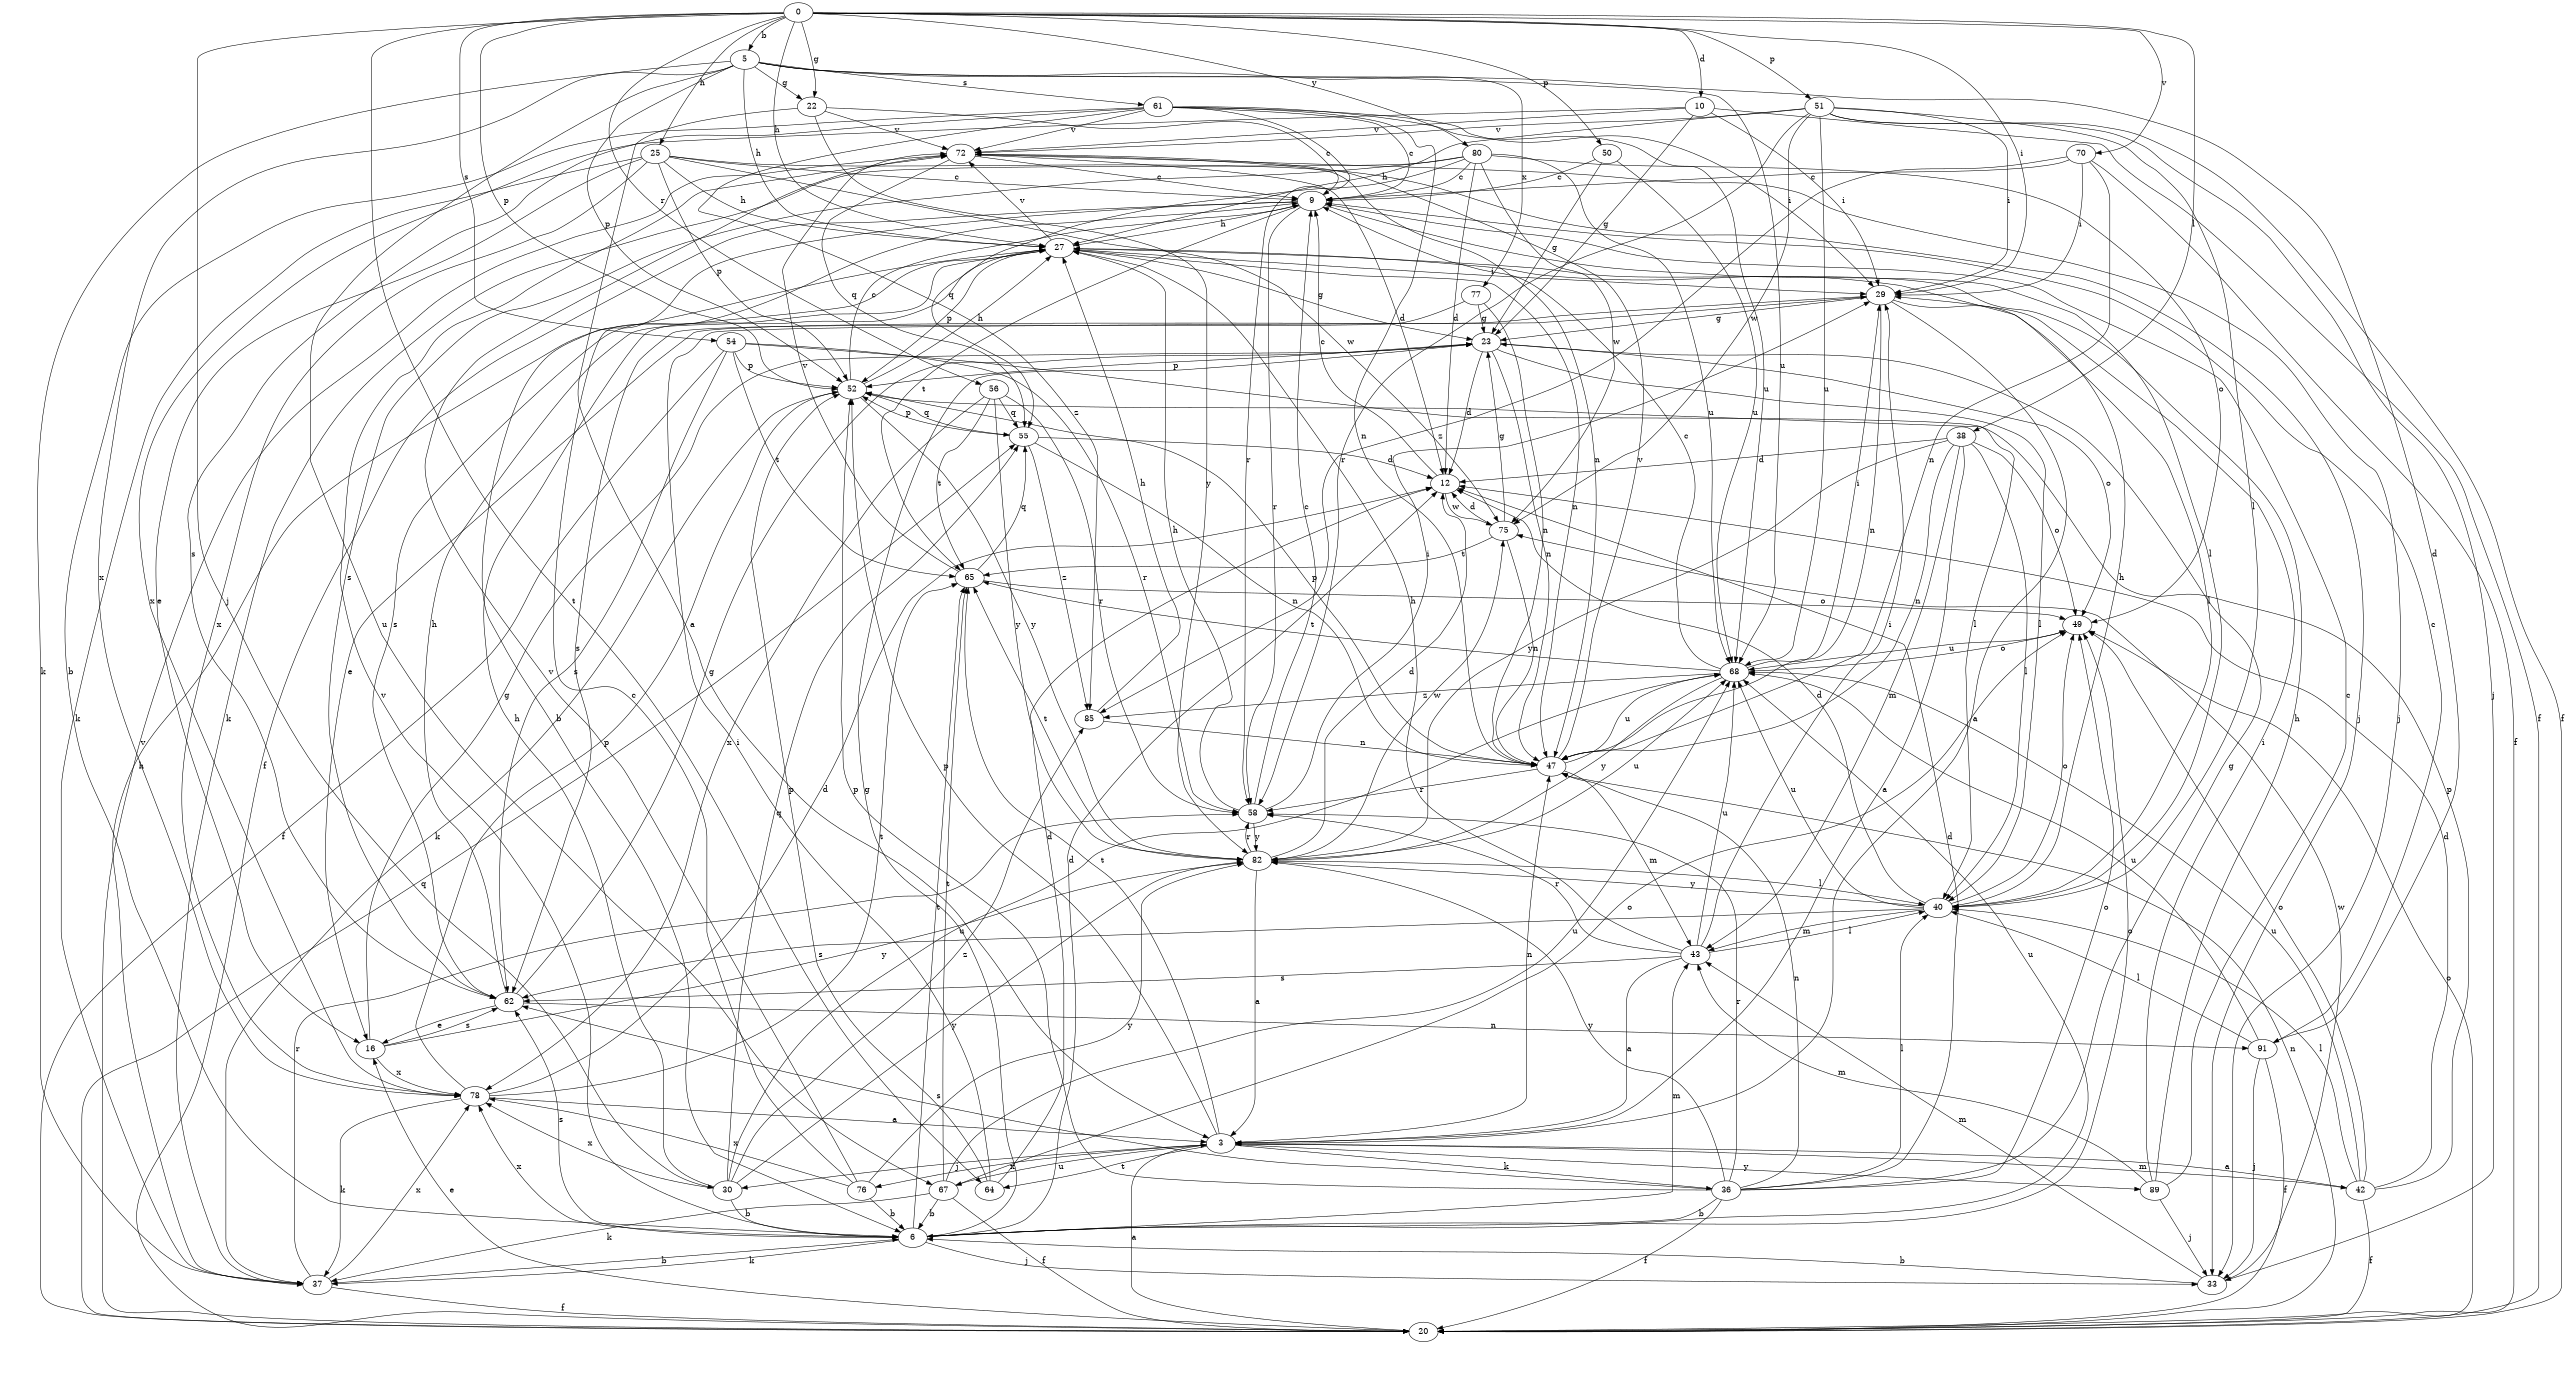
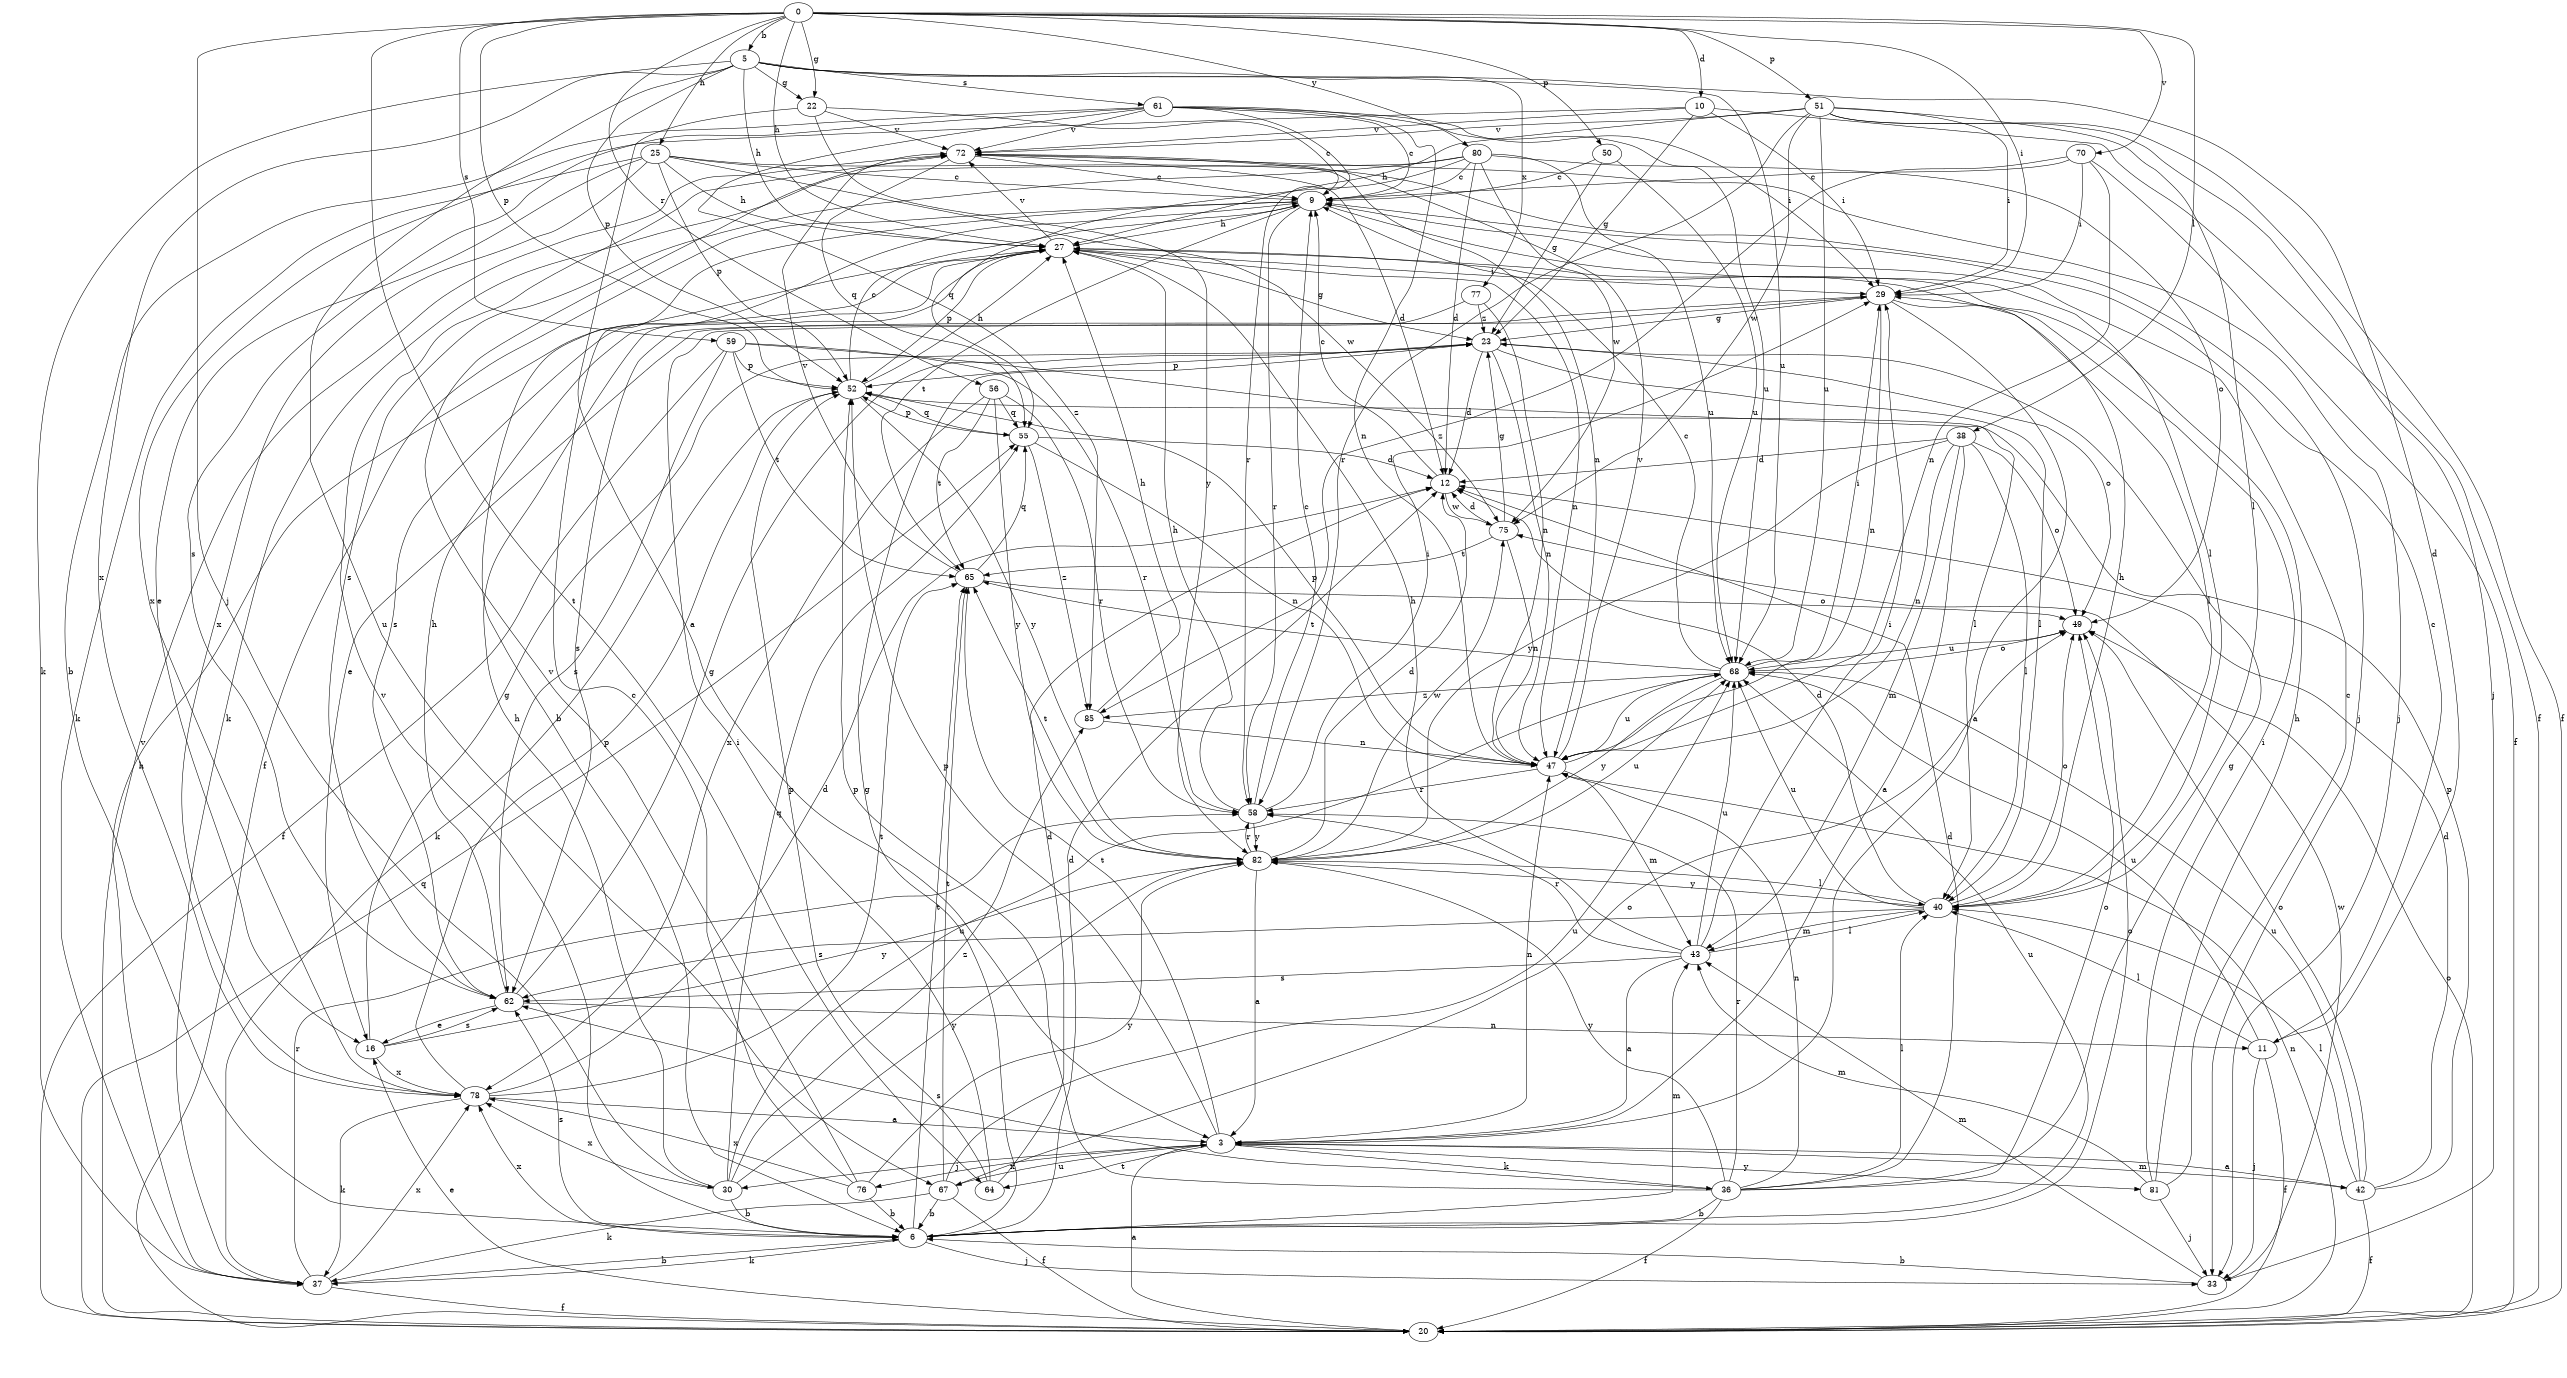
edge "77" -> "23": label "g" -> "z"
node "54": label "54" -> "59"
node "91": label "91" -> "11"
node "89": label "89" -> "81"
